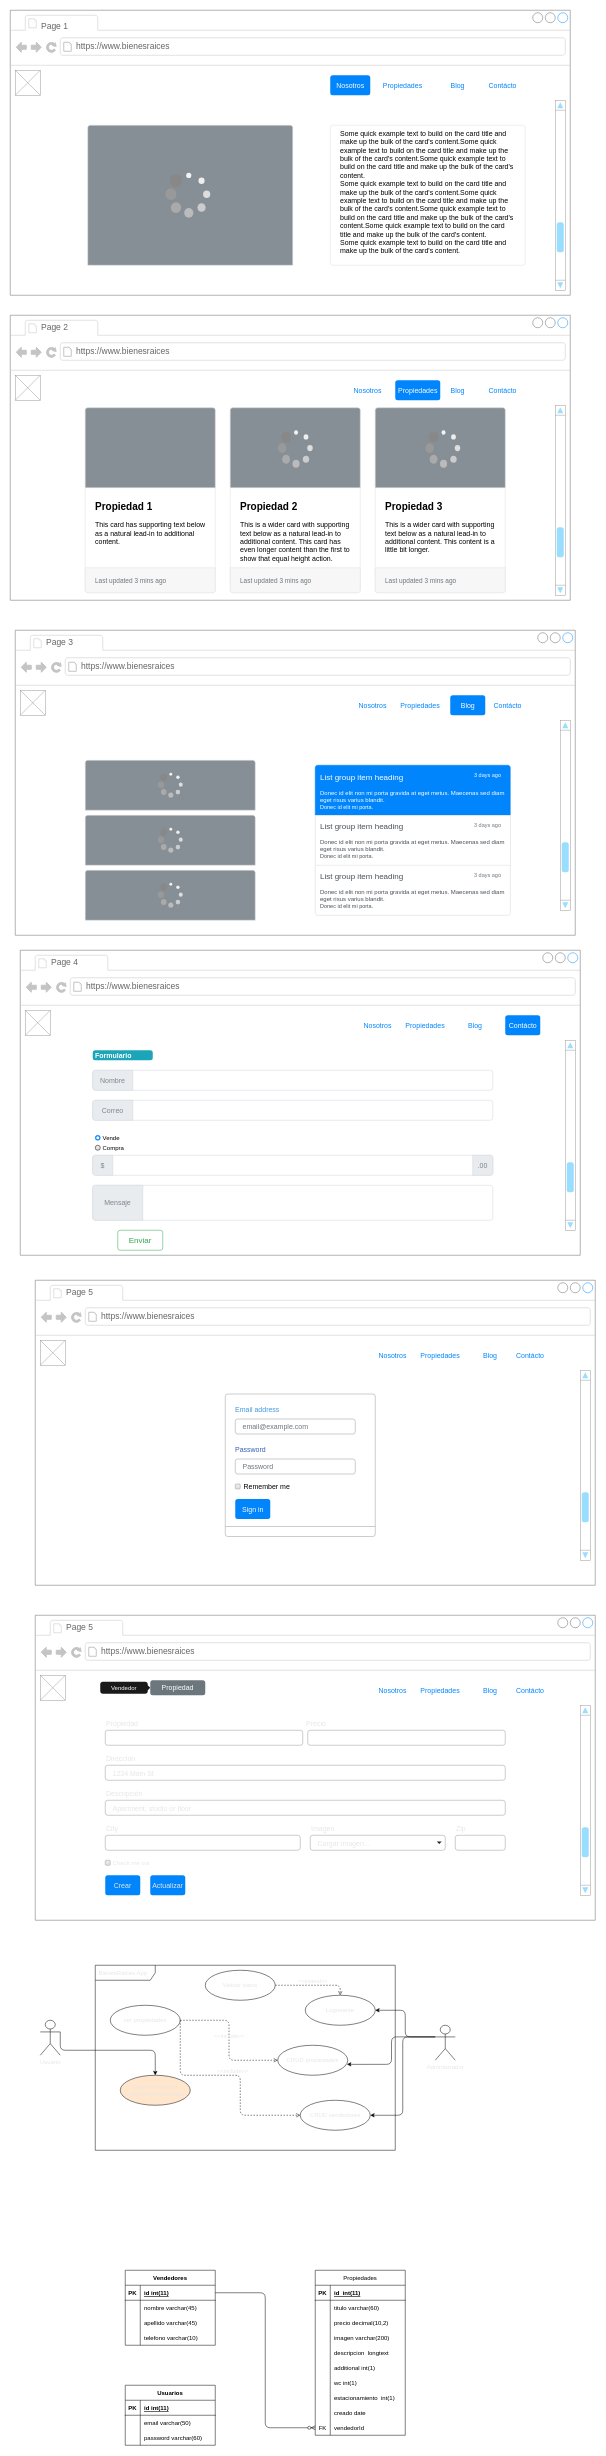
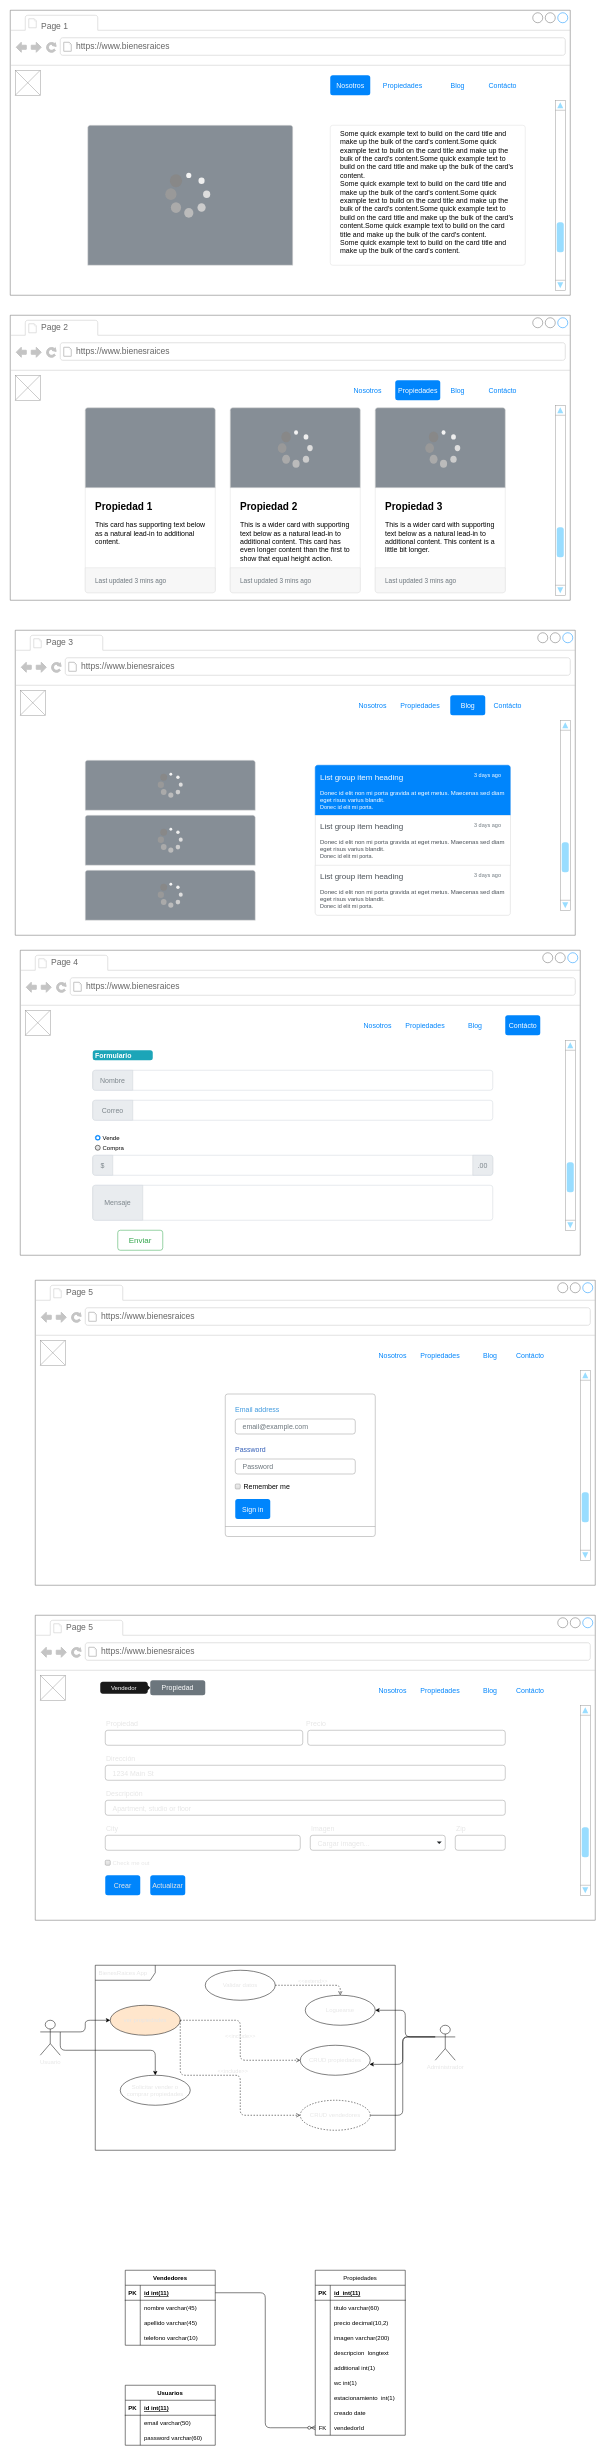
edge "Usuario" -> "ver propiedades": added
node "ver propiedades": fillcolor #ffffff -> #ffe6cc
node "CRUD propiedades": moved (313, 2060) -> (335, 2060)
node "Solicitar vender o comprar propiedades": fillcolor #ffe6cc -> #ffffff
node "CRUD vendedores": style solid -> dashed
edge "Administrador" -> "CRUD vendedores": arrowhead classic -> none
